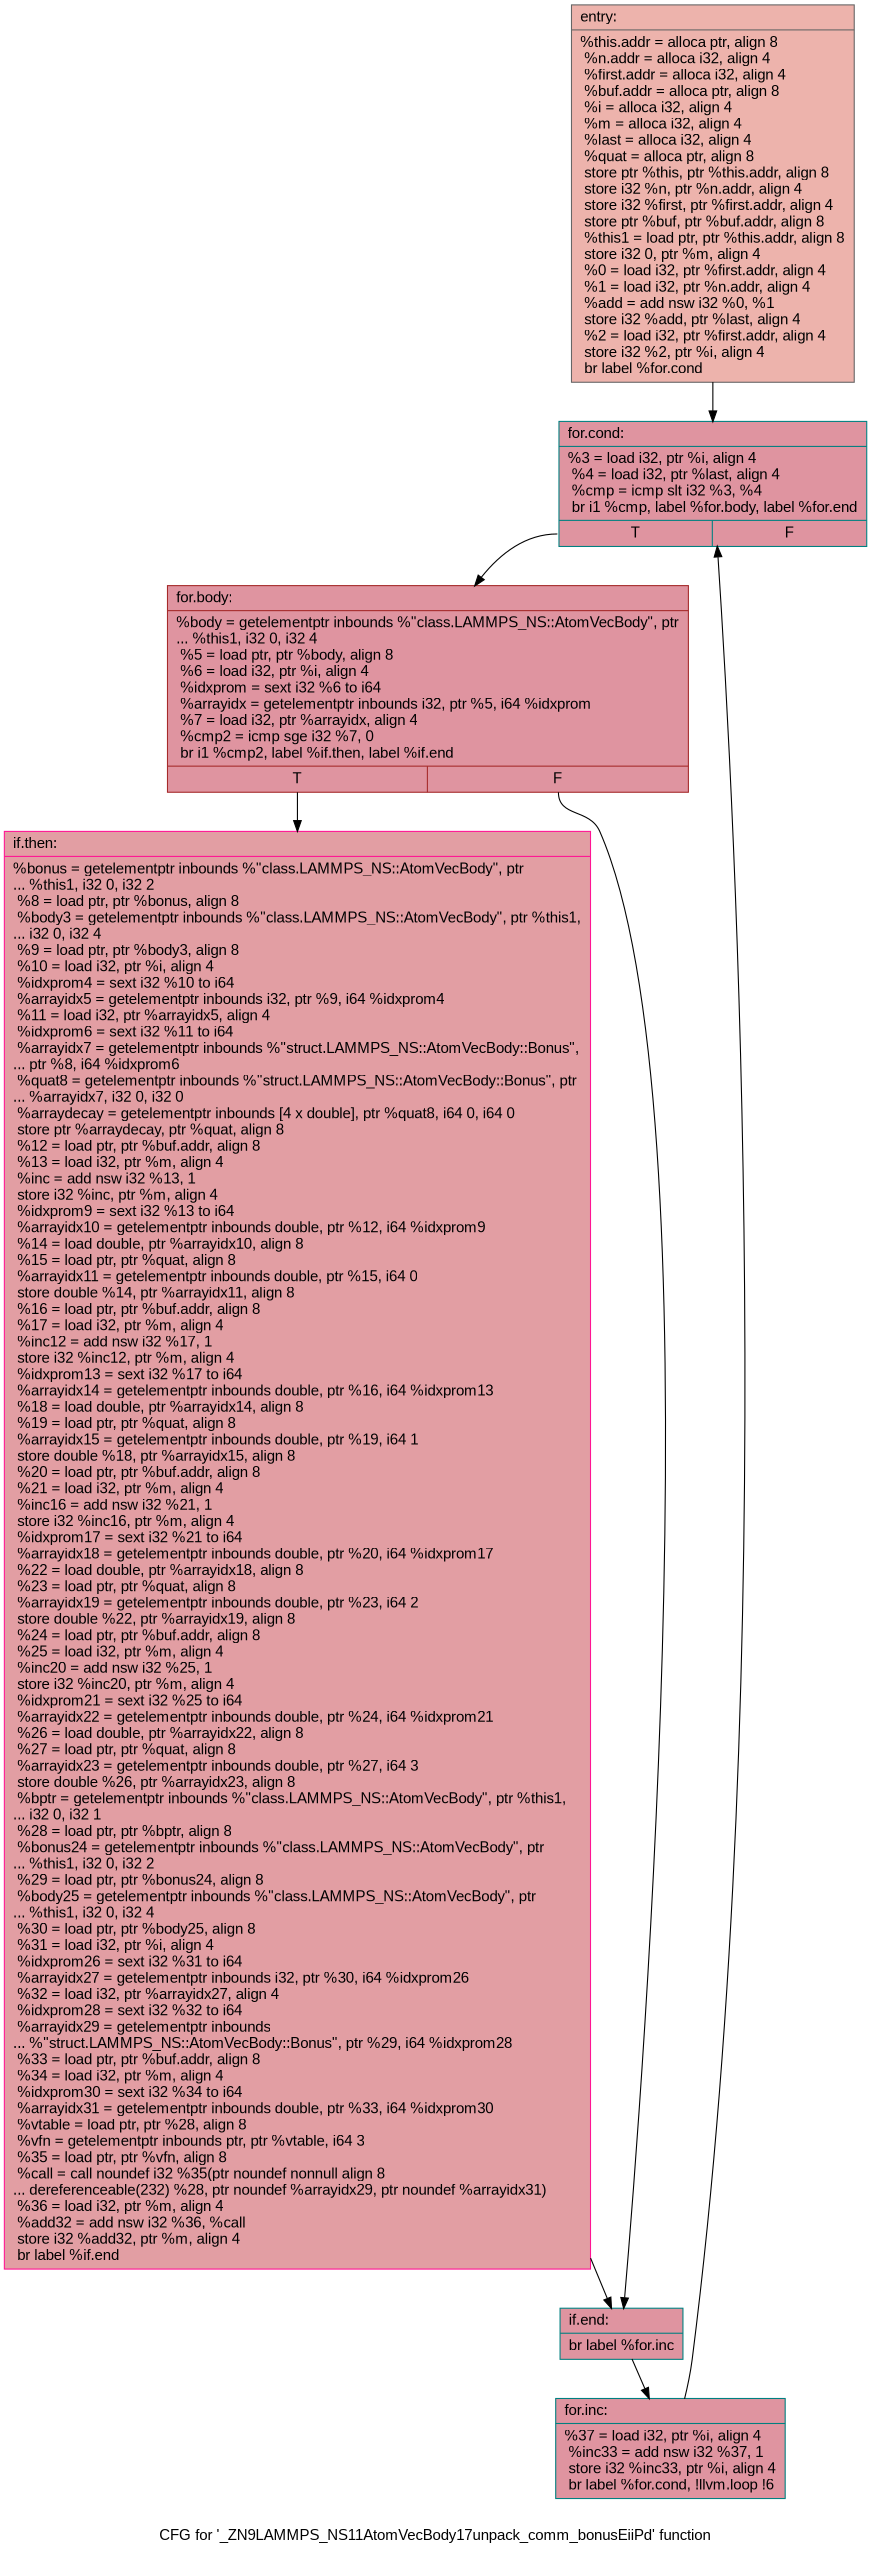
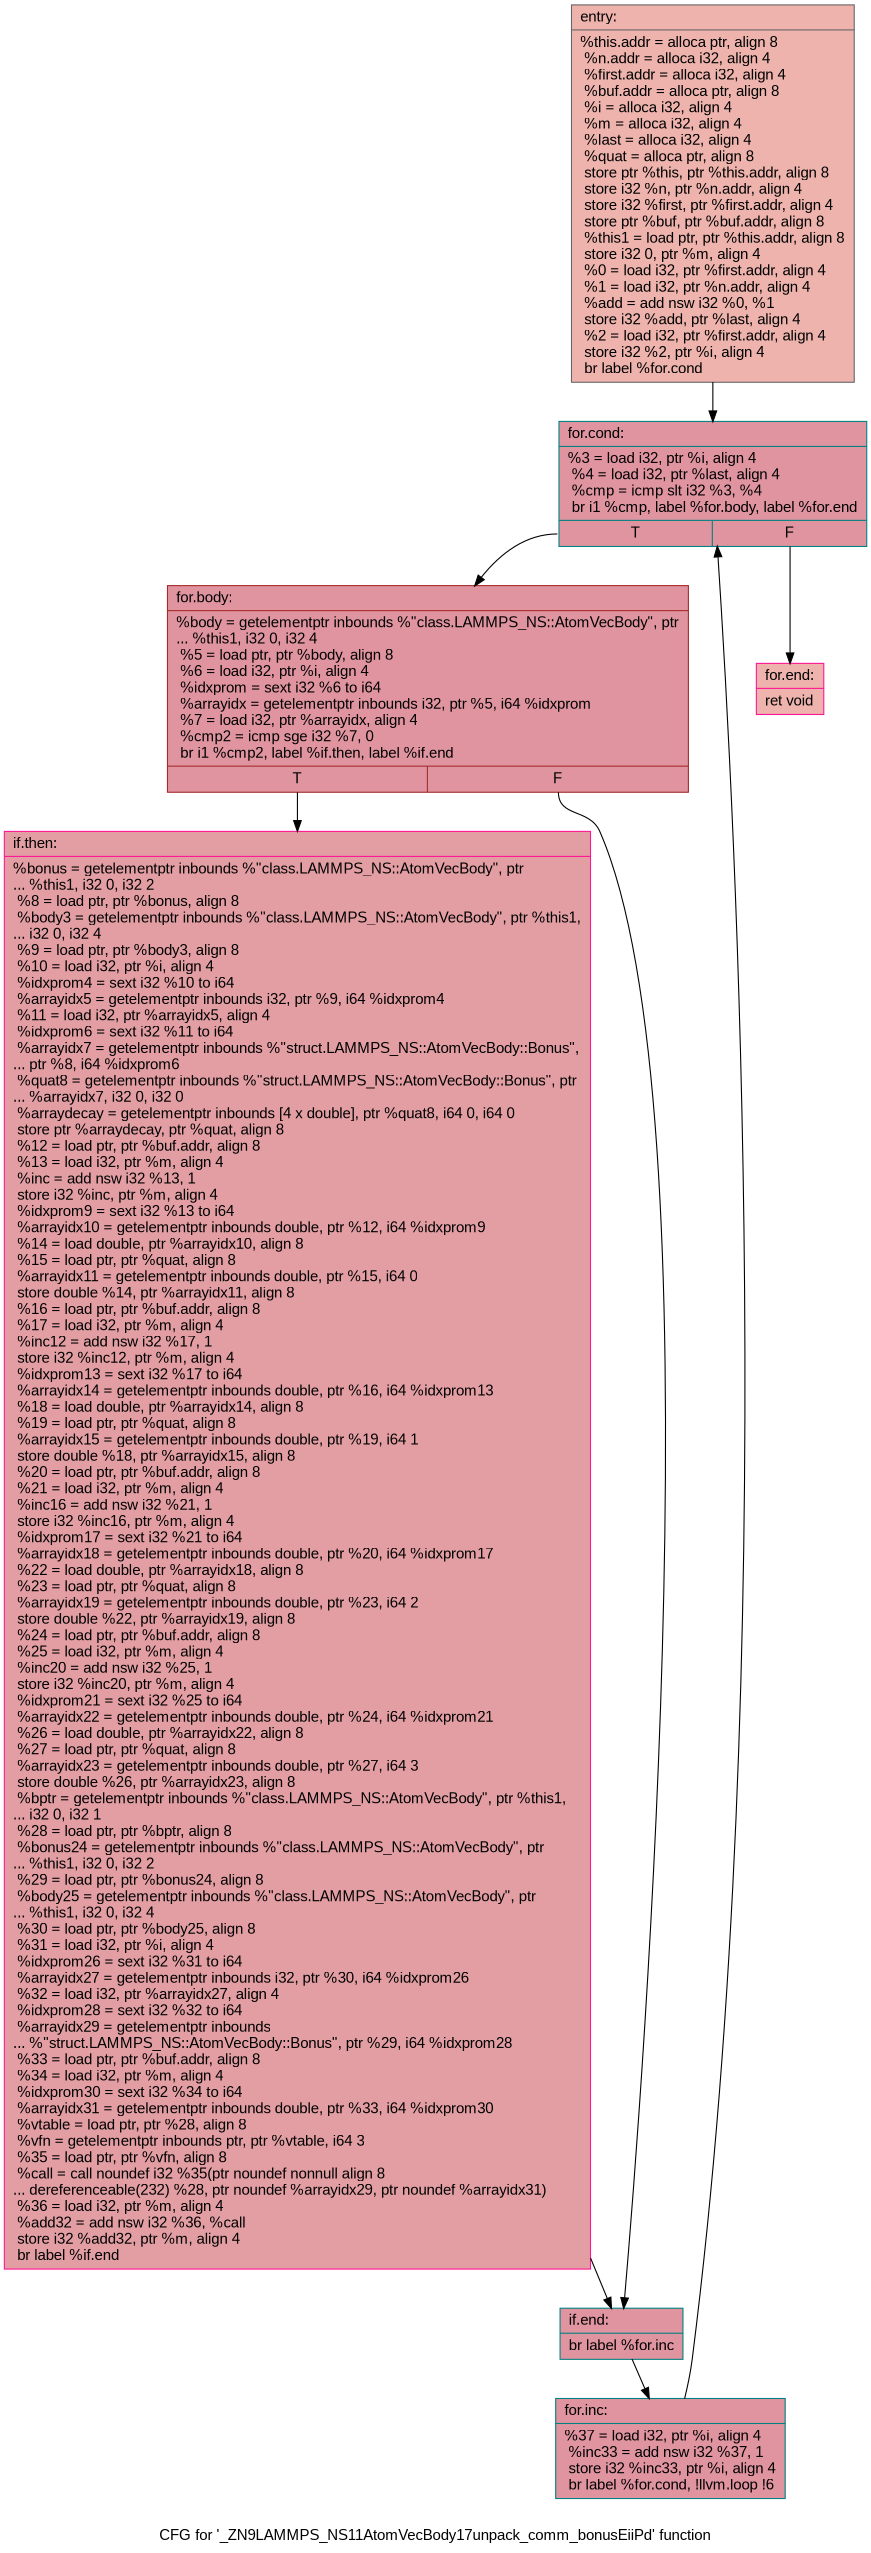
node "for.end:": added
